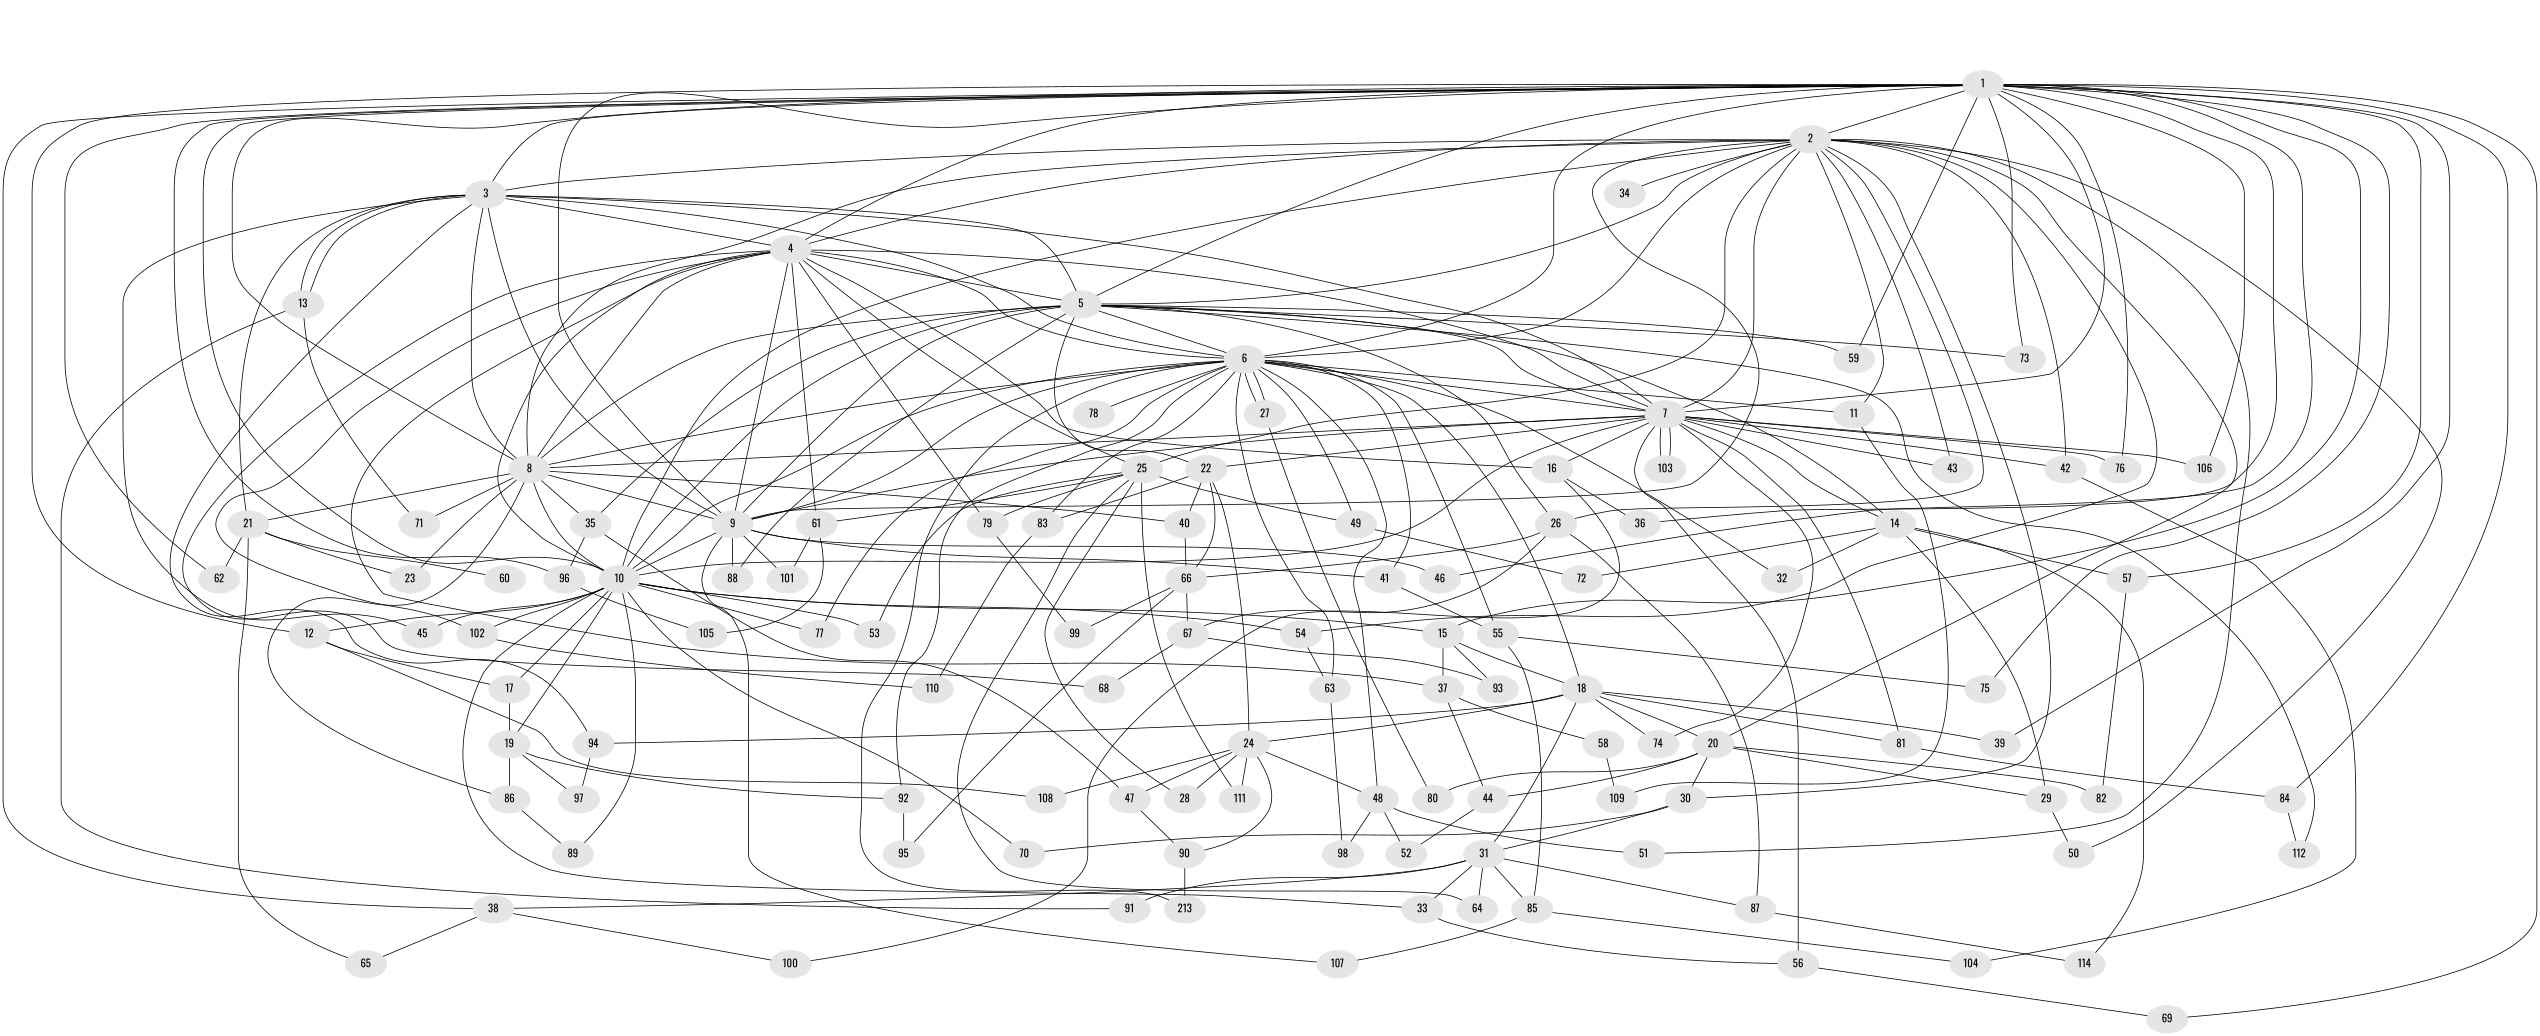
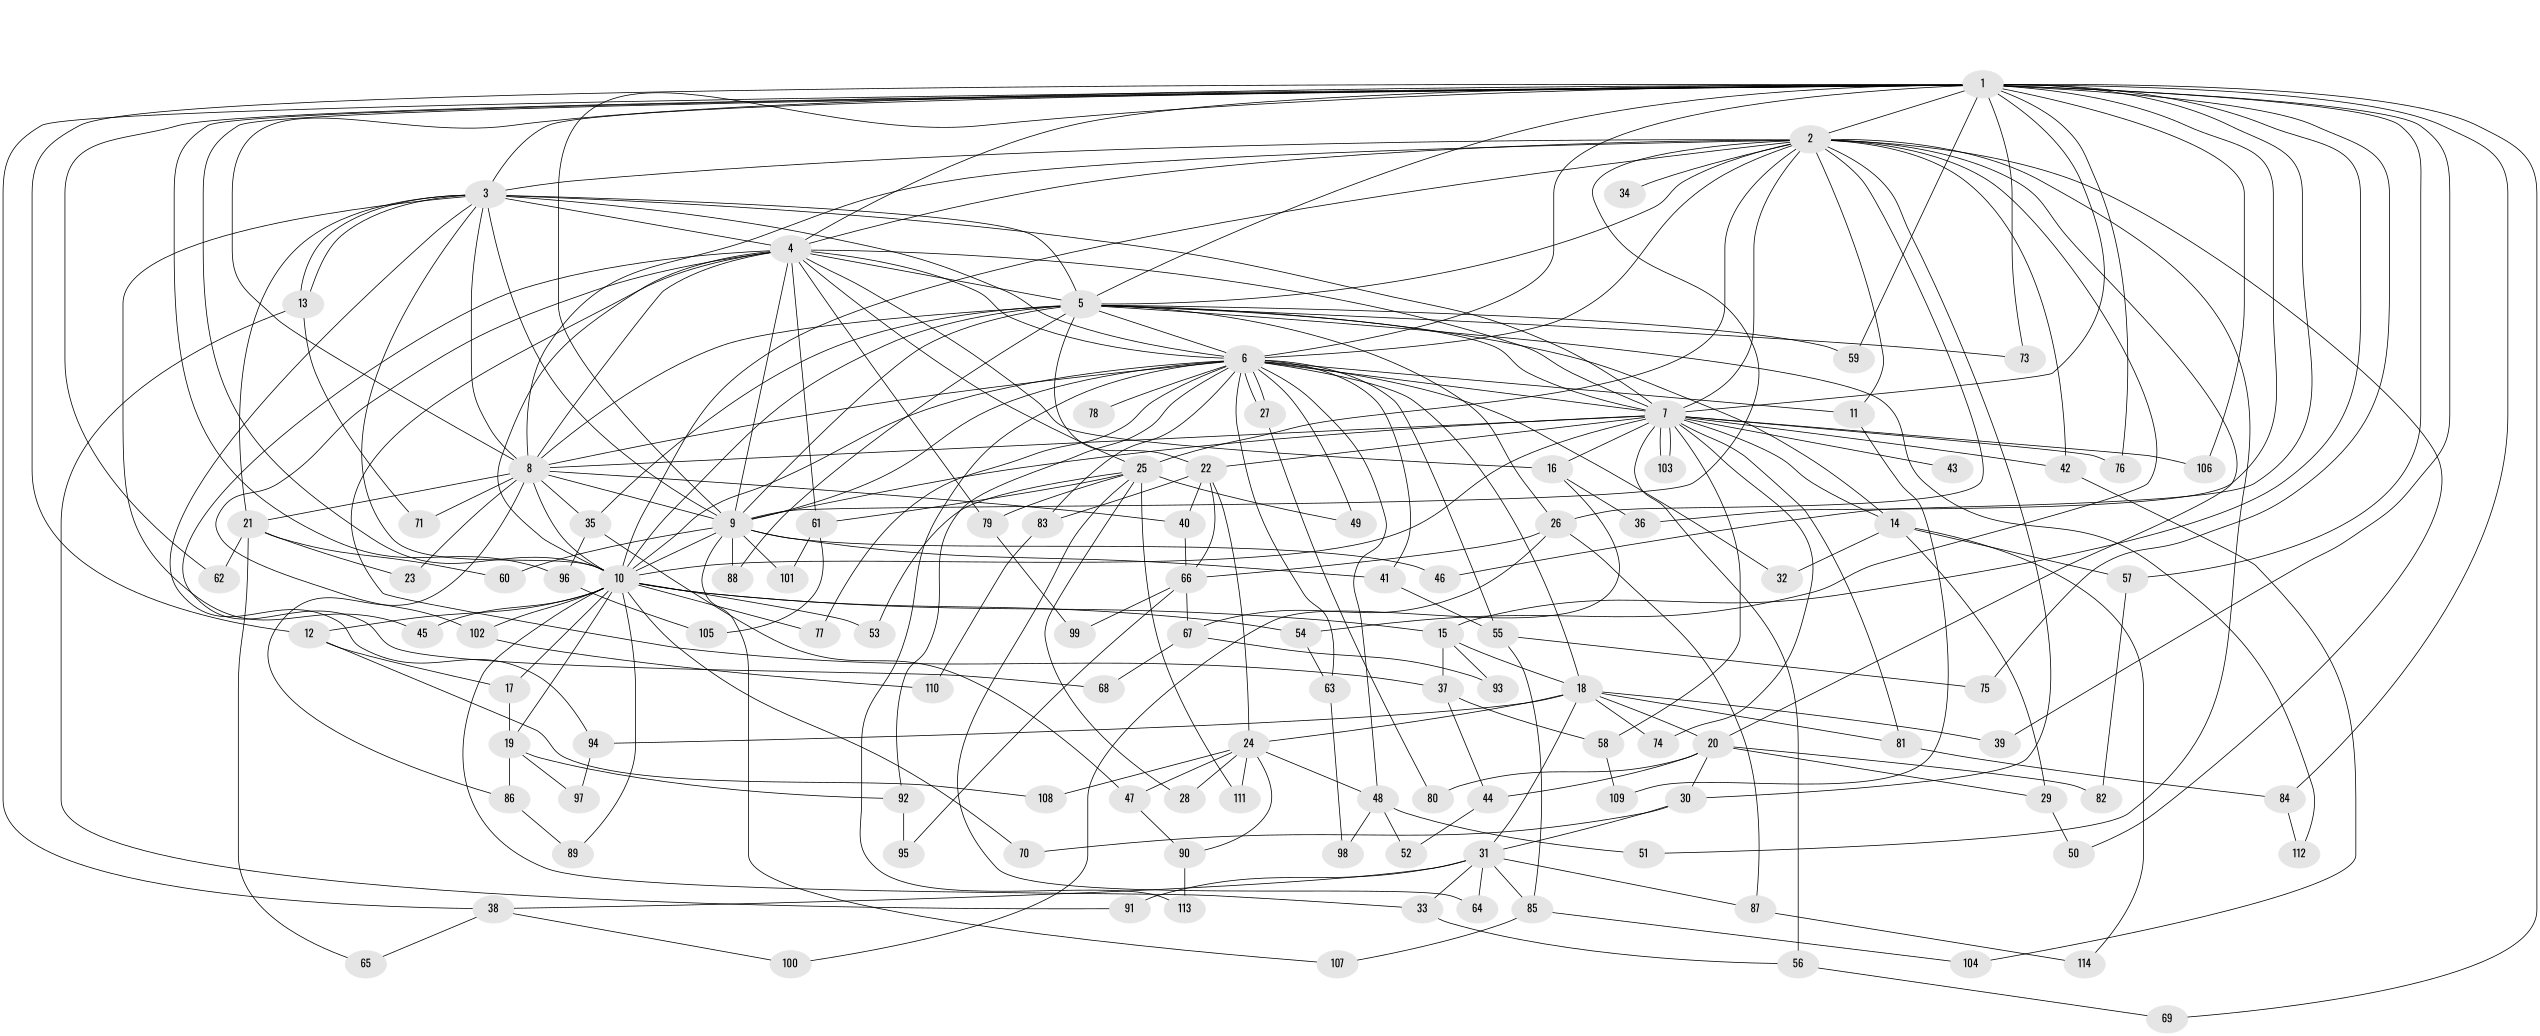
edge "2" -- "43": removed
edge "3" -- "10": added
edge "9" -- "60": added
node "72": removed
edge "7" -- "58": added
node "213": label "213" -> "113"
